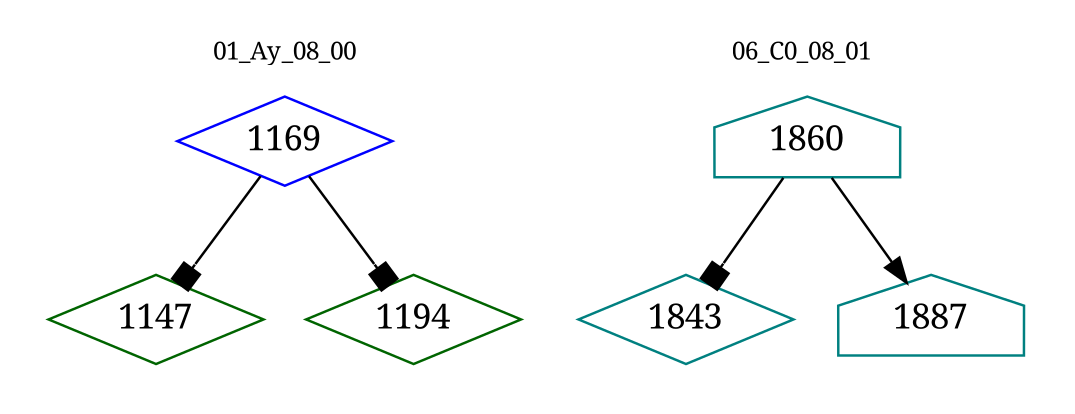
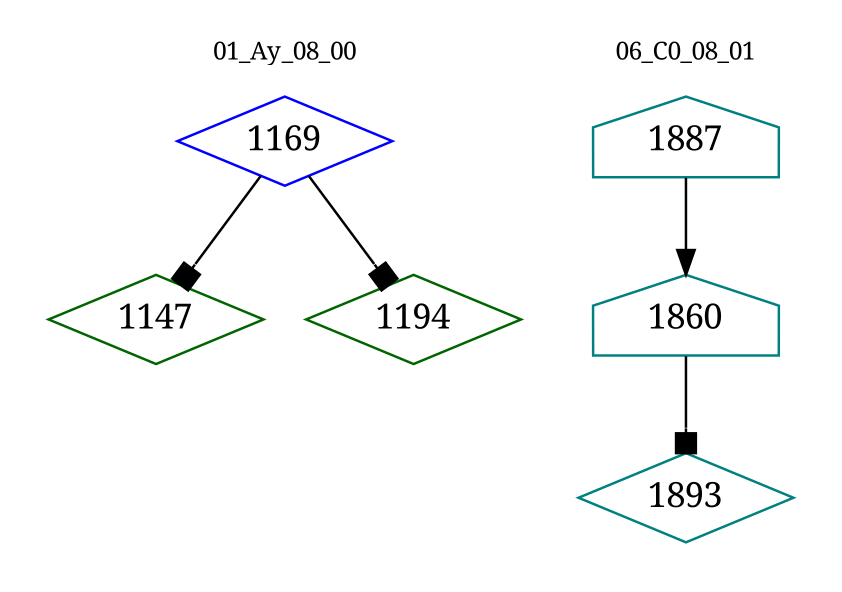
edge "1860" -> "1887": reversed
node "1843": label "1843" -> "1893"
